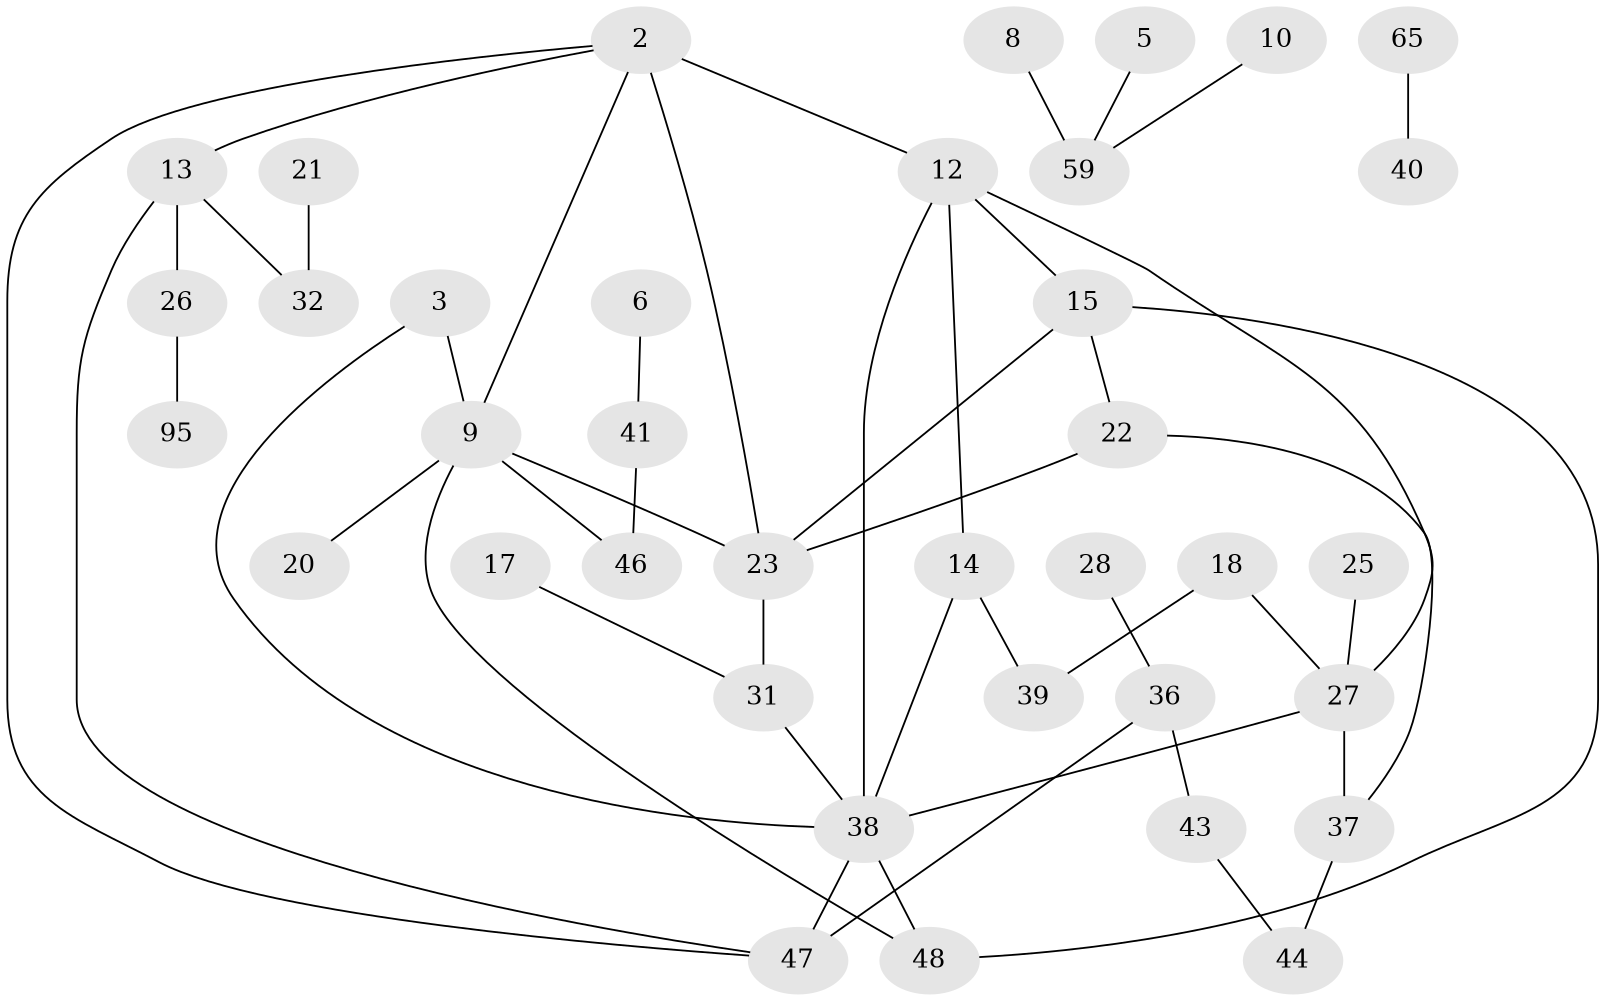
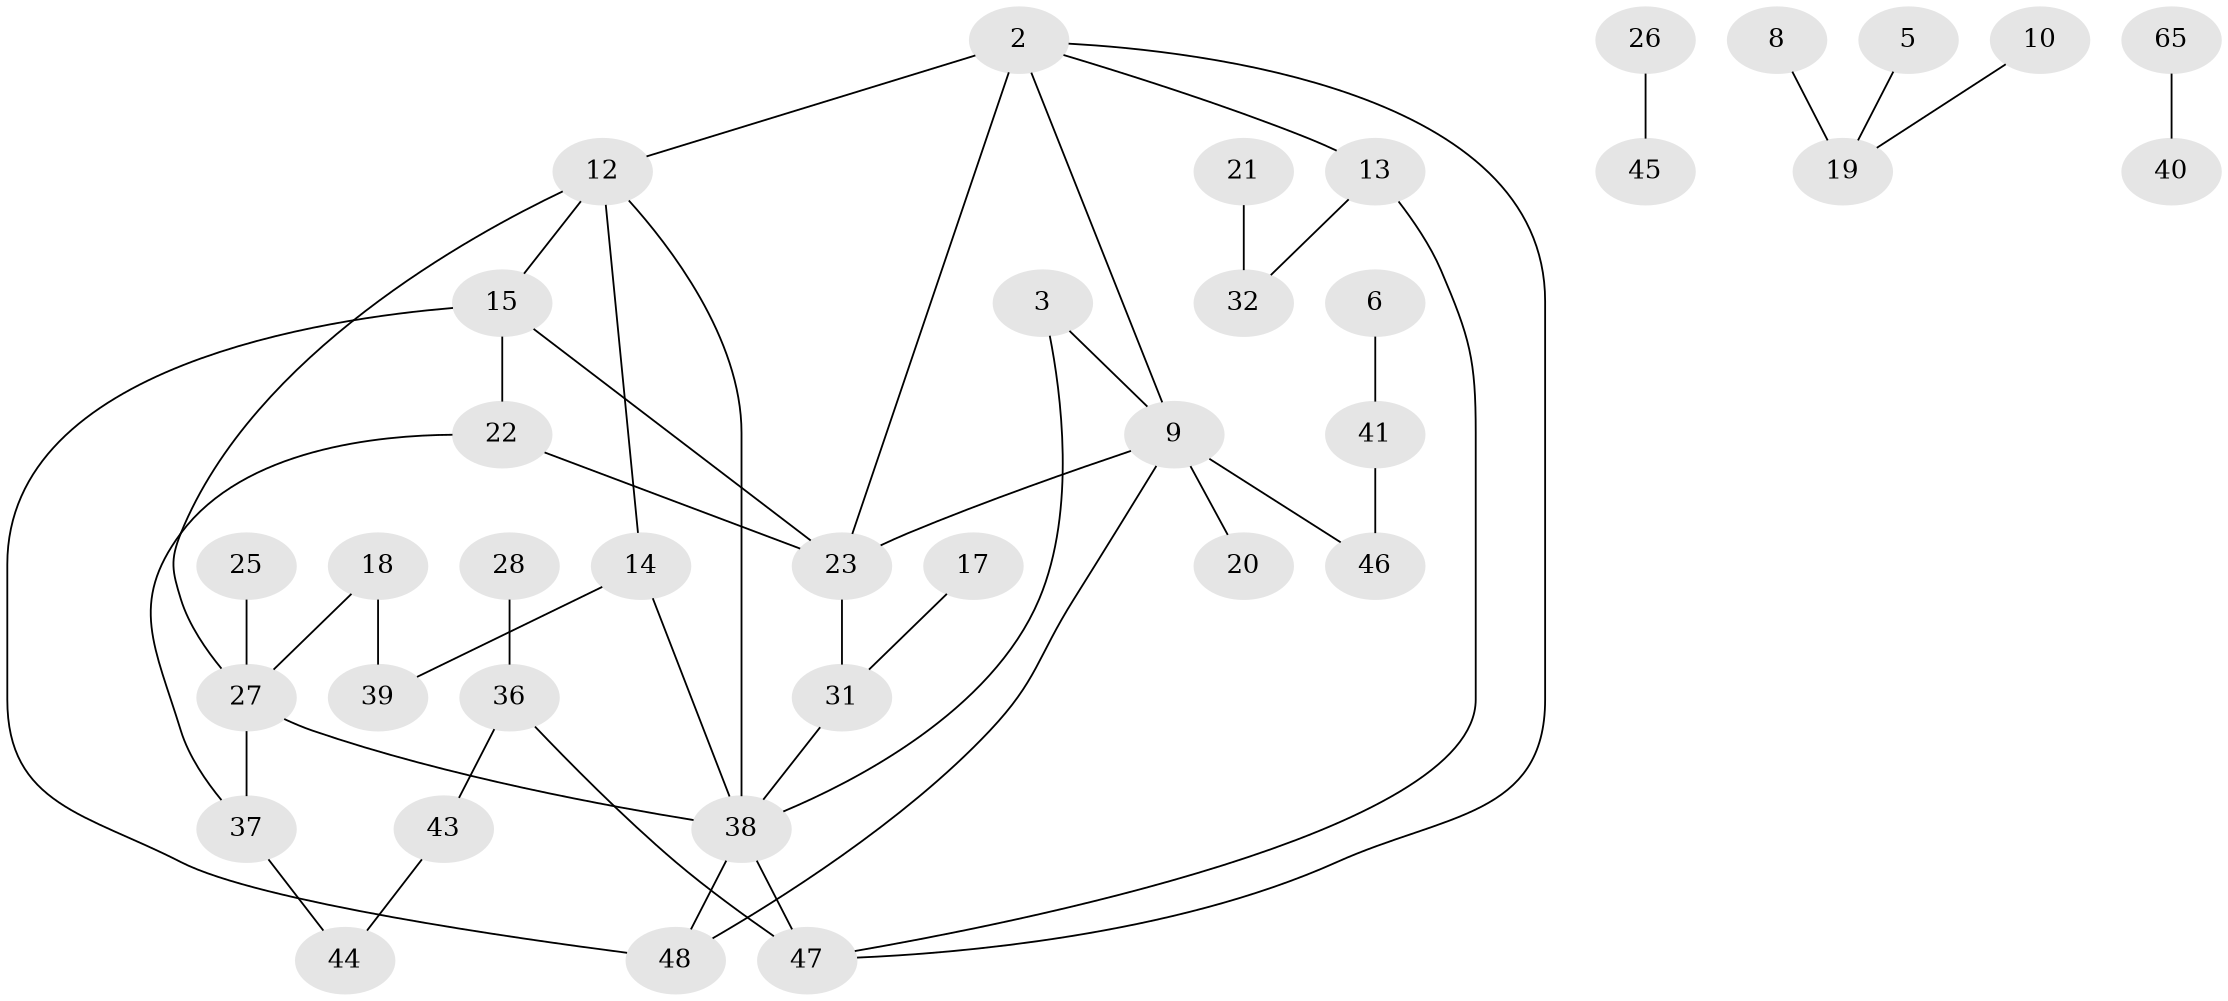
node "59": label "59" -> "19"
edge "13" -- "26": removed
node "95": label "95" -> "45"
